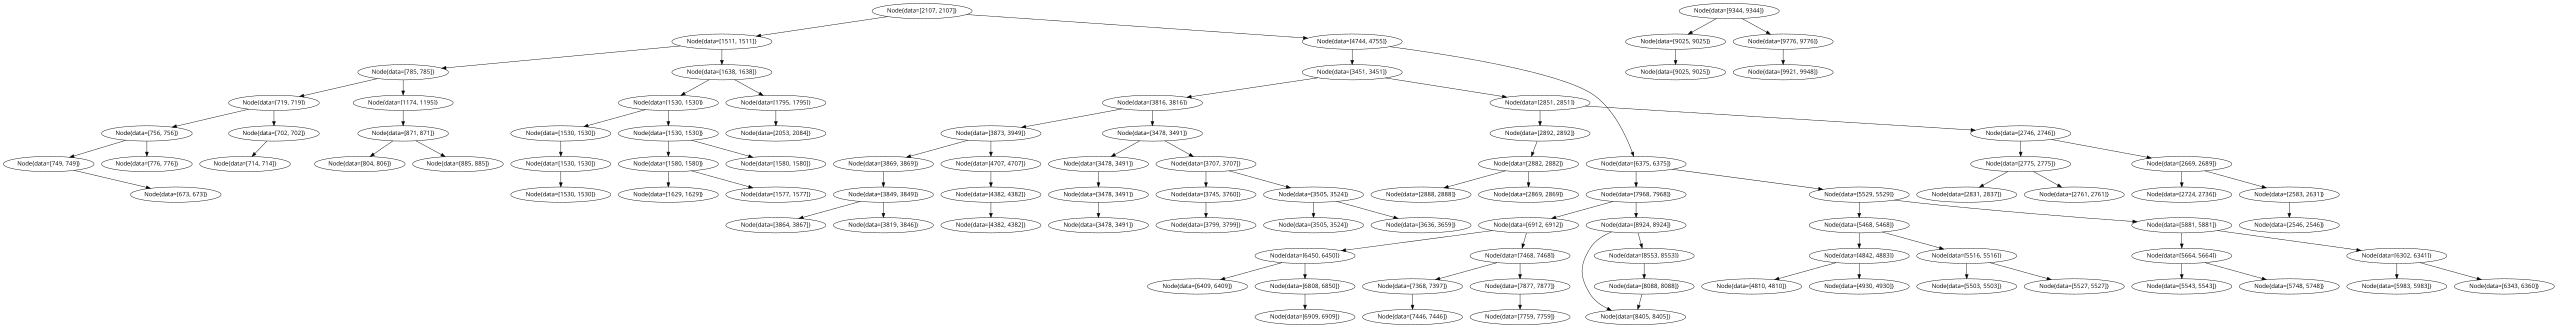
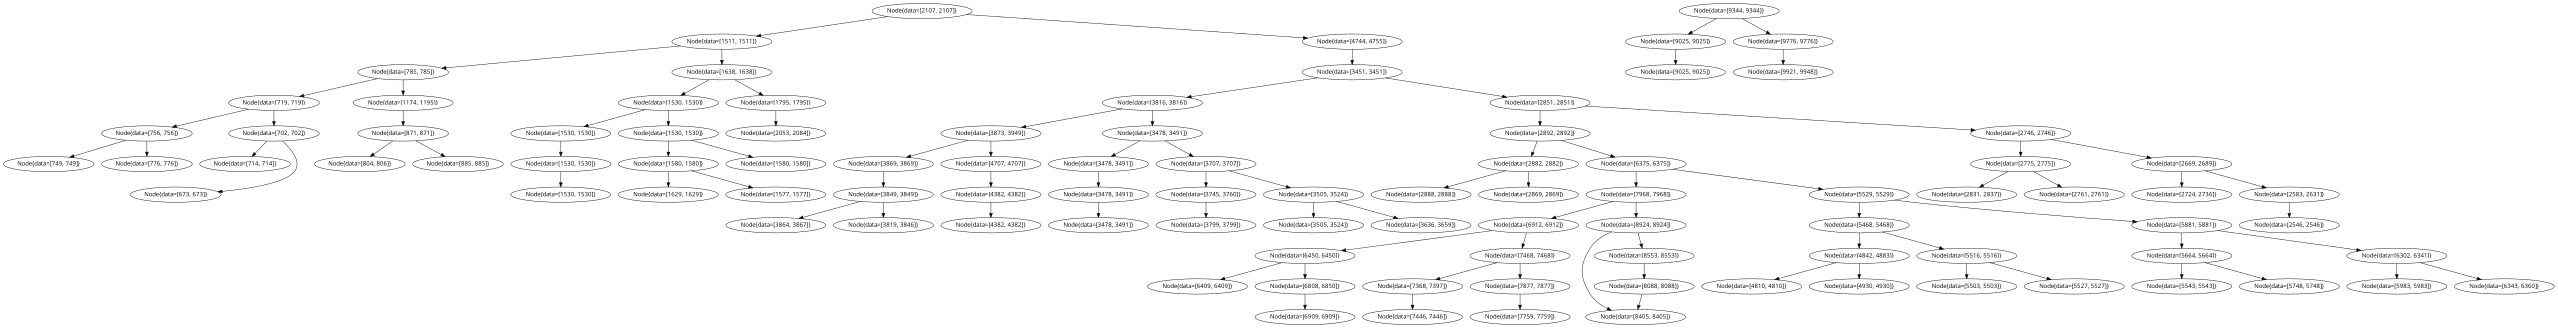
edge "Node{data=[4744, 4755]}" -> "Node{data=[6375, 6375]}": now "Node{data=[2892, 2892]}" -> "Node{data=[6375, 6375]}"
edge "Node{data=[749, 749]}" -> "Node{data=[673, 673]}": now "Node{data=[702, 702]}" -> "Node{data=[673, 673]}"
